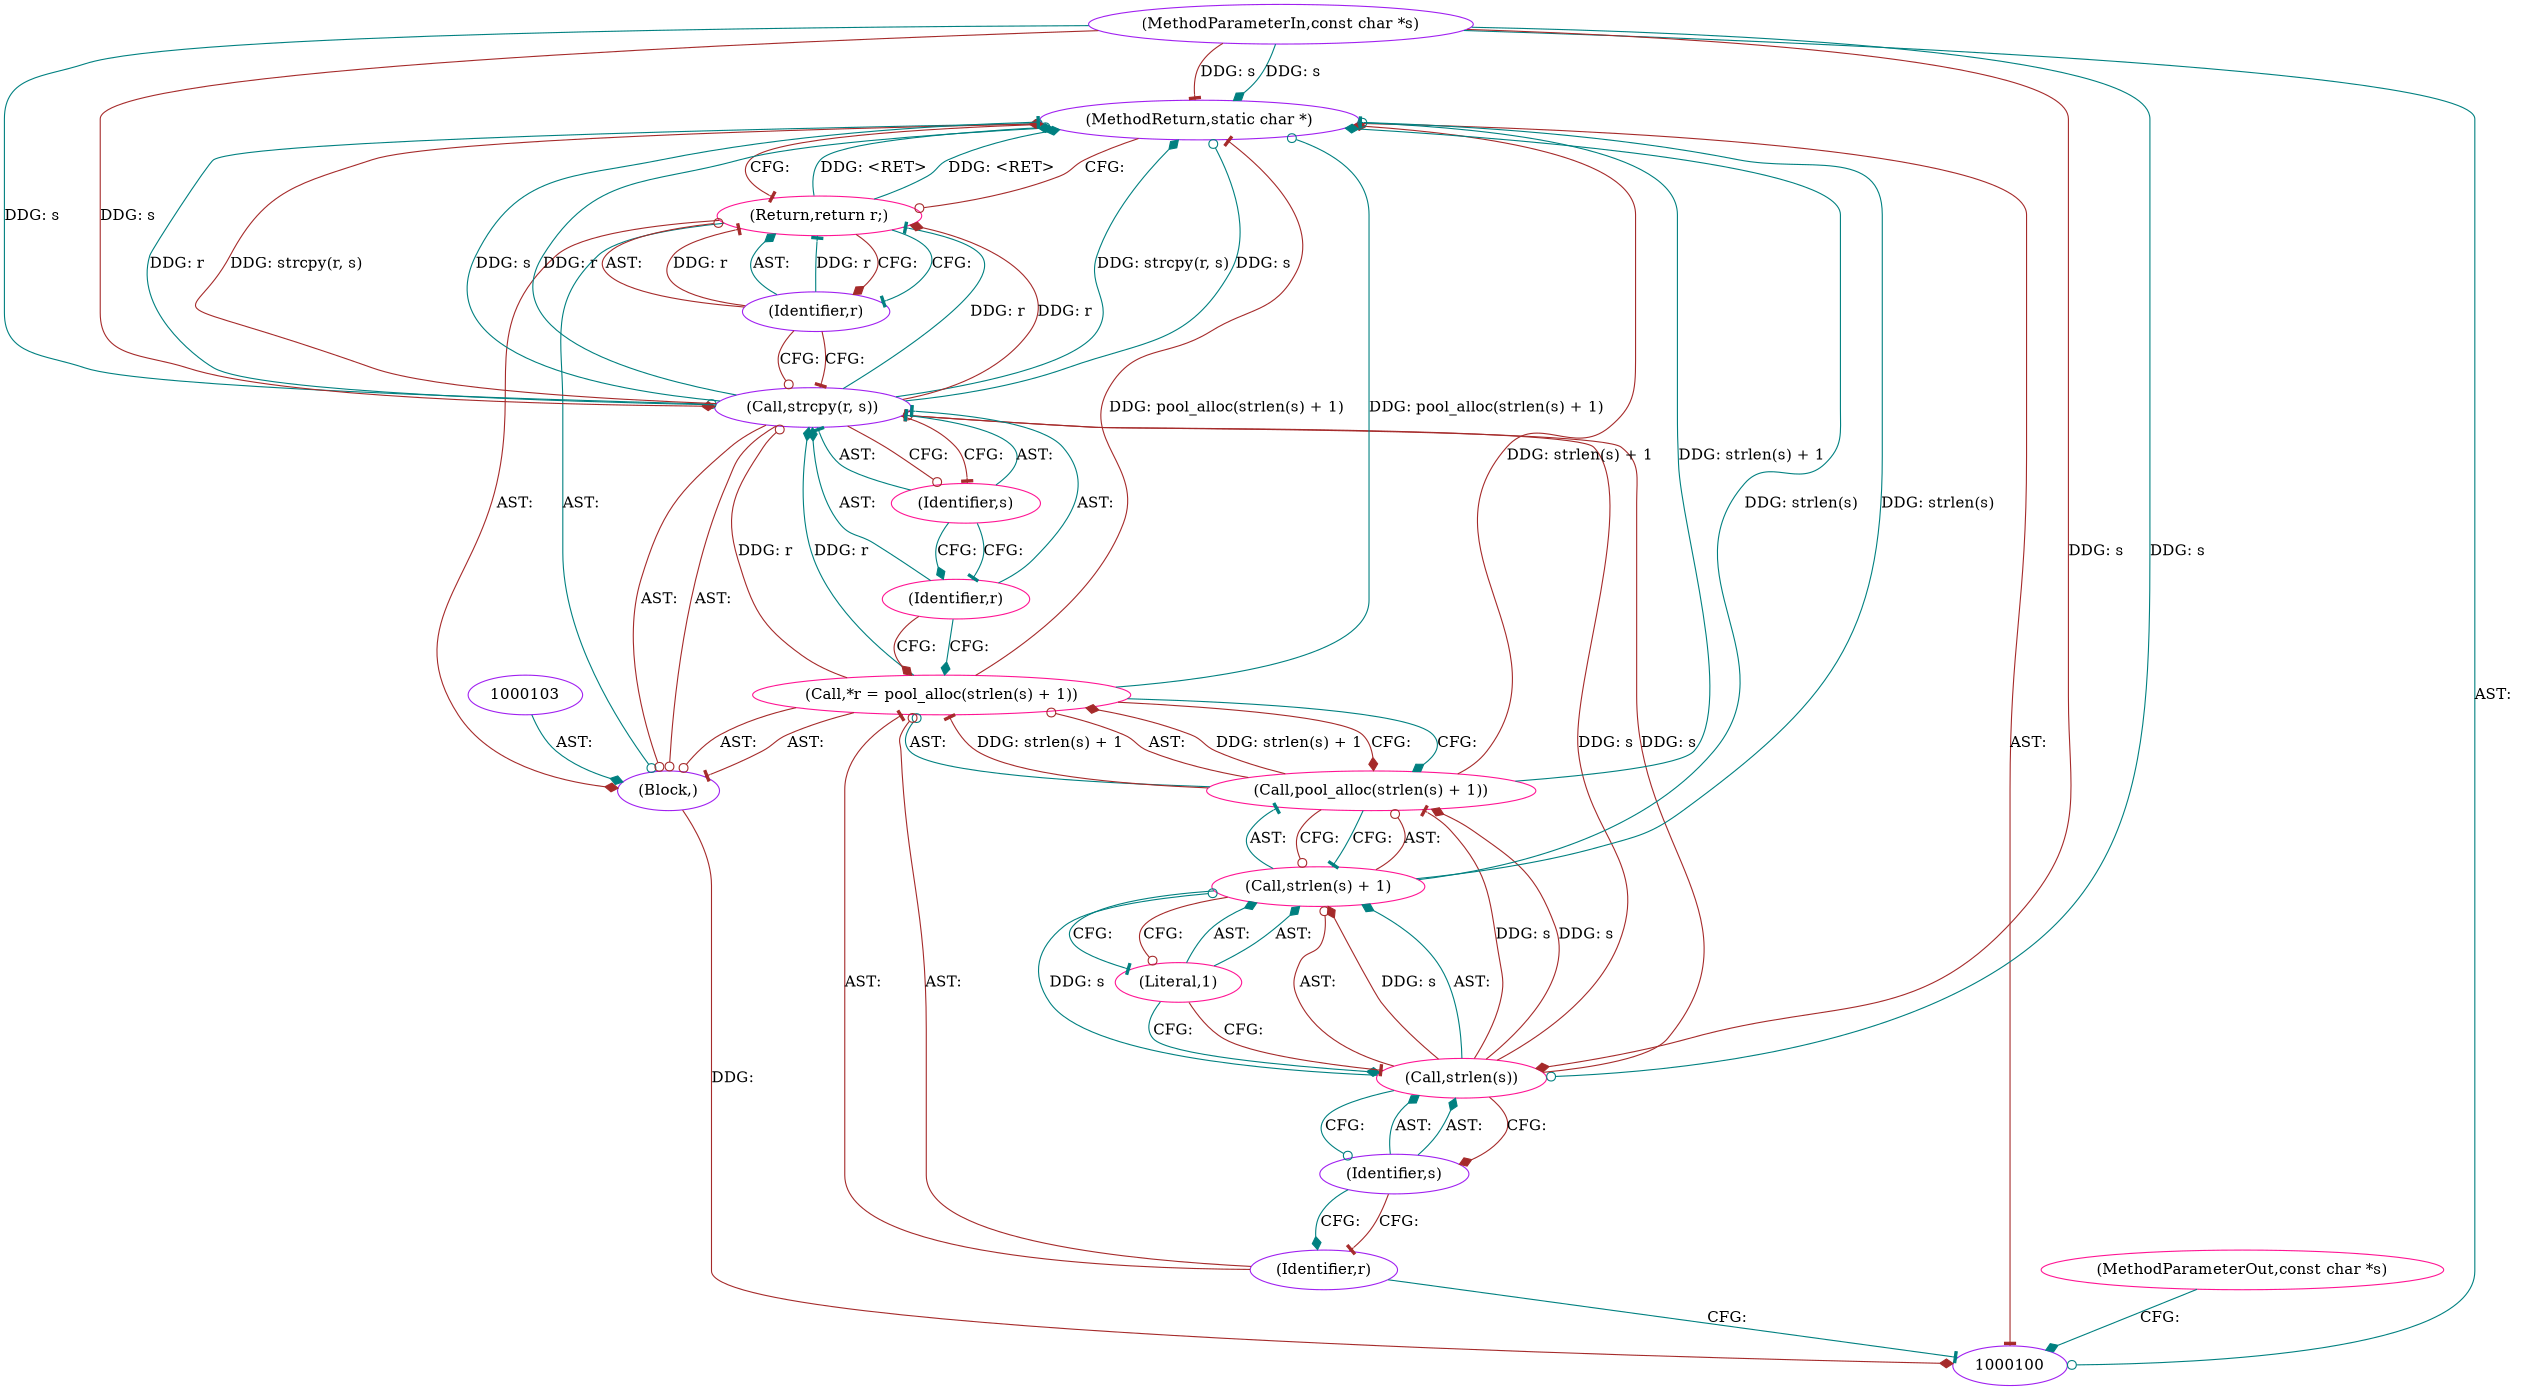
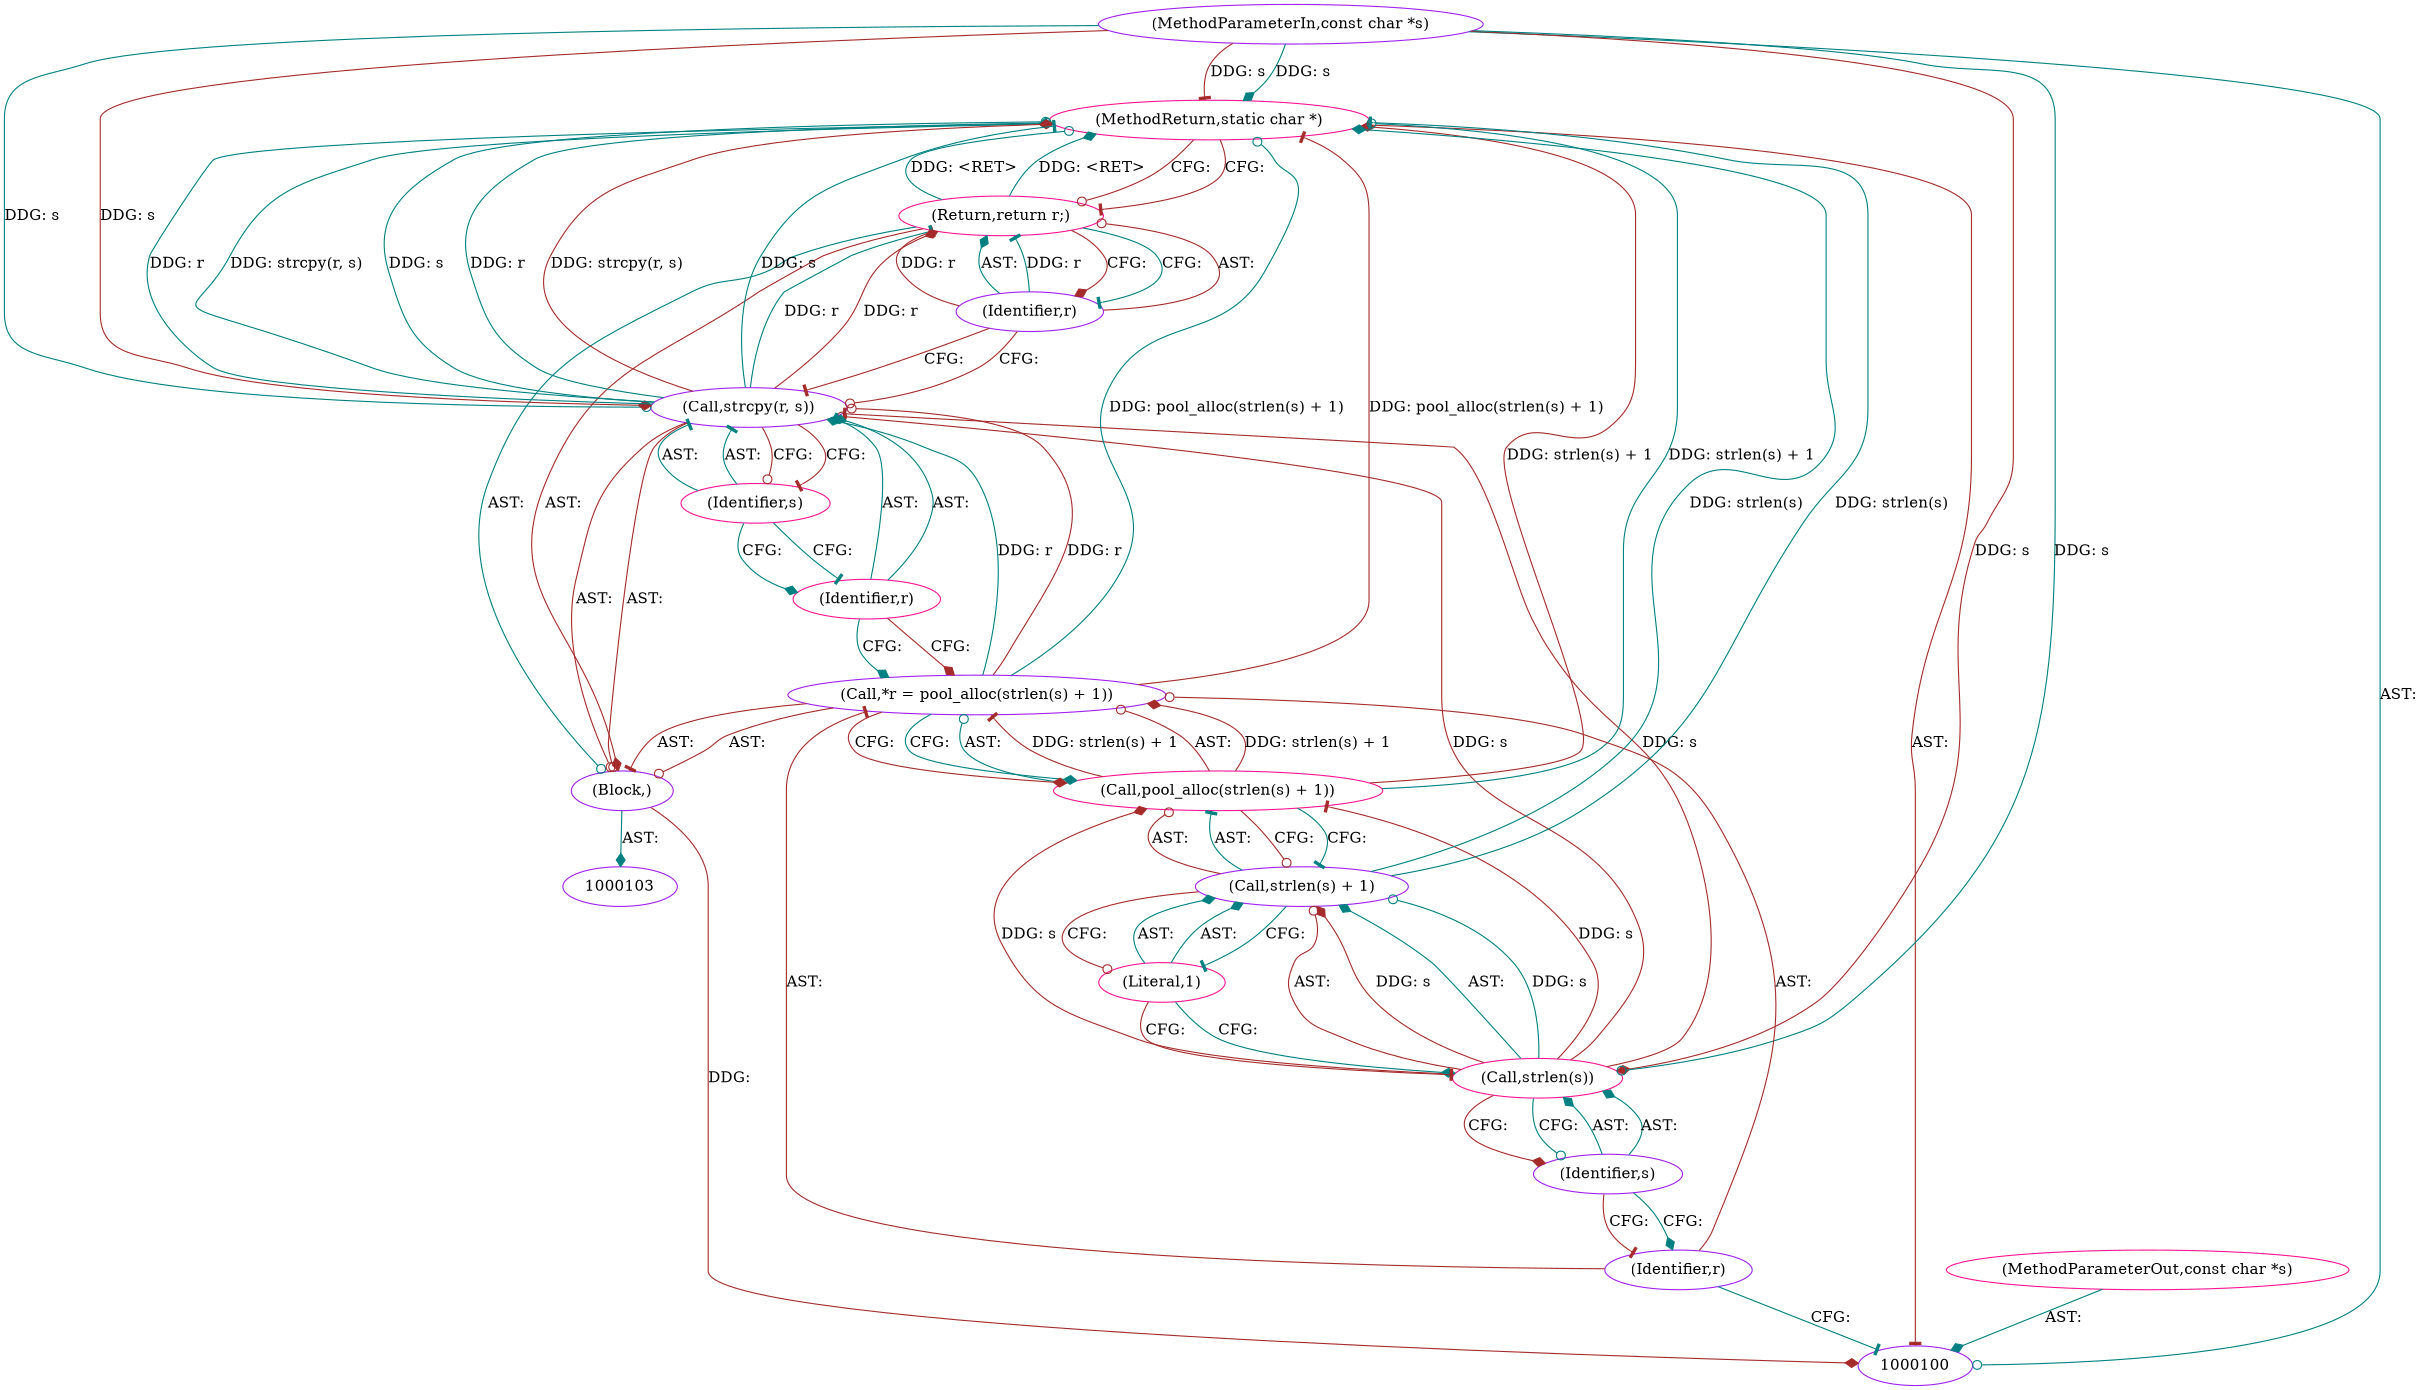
node "(MethodReturn,static char *)": color purple -> deeppink
node "(Call,*r = pool_alloc(strlen(s) + 1))": color deeppink -> purple
edge "1000103" -> "(Block,)": reversed
node "(Call,strlen(s) + 1)": color deeppink -> purple
edge "(MethodParameterOut,const char *s)" -> "1000100": label "CFG: " -> "AST: "
